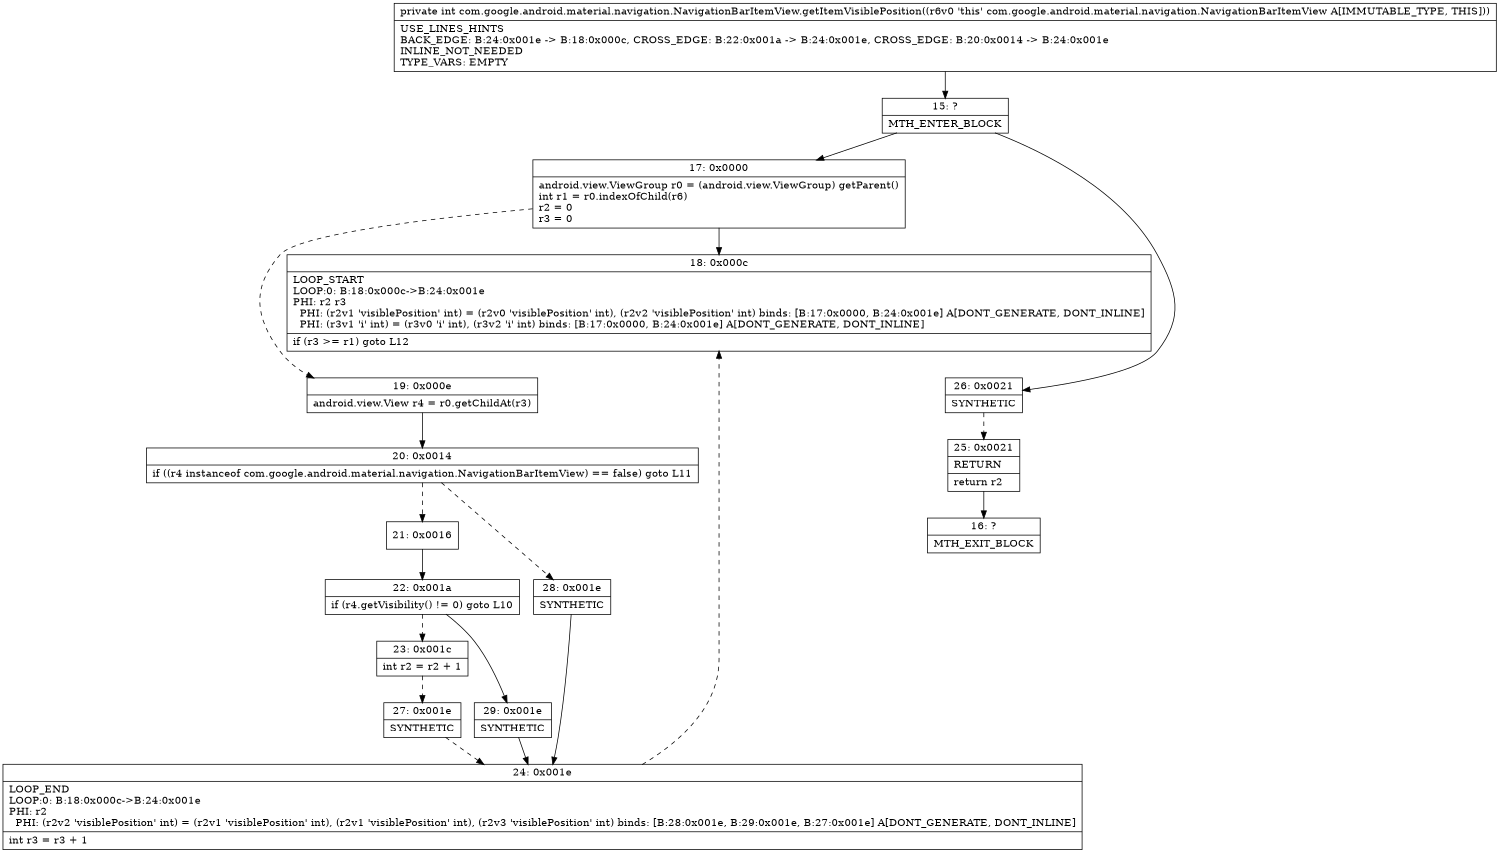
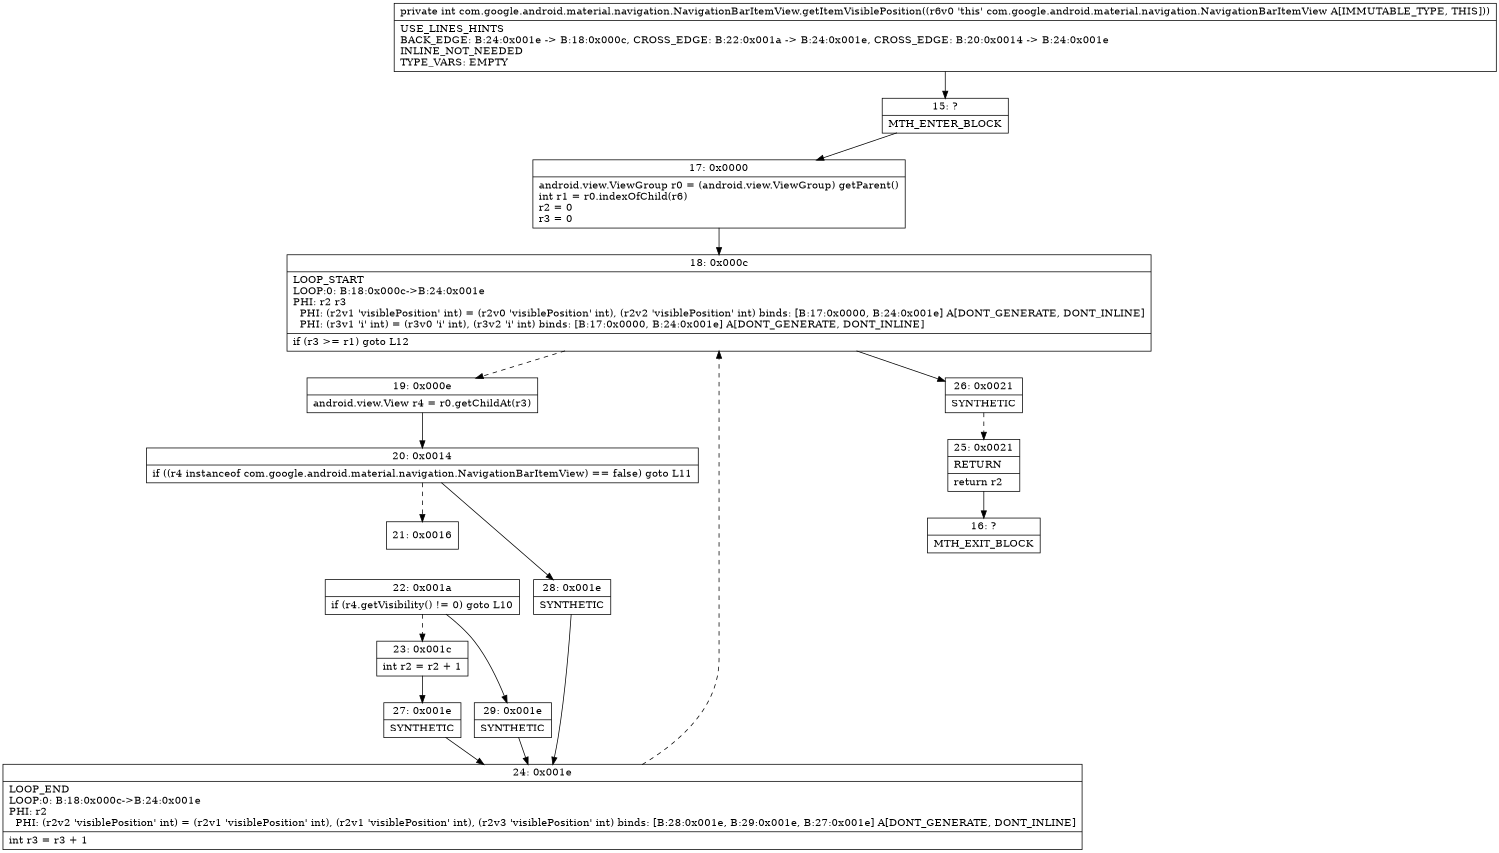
edge "17: 0x0000" -> "19: 0x000e": now "18: 0x000c" -> "19: 0x000e"
edge "15: ?" -> "26: 0x0021": now "18: 0x000c" -> "26: 0x0021"
edge "20: 0x0014" -> "28: 0x001e": style dashed -> solid
edge "21: 0x0016" -> "22: 0x001a": removed
edge "23: 0x001c" -> "27: 0x001e": style dashed -> solid
edge "27: 0x001e" -> "24: 0x001e": style dashed -> solid
